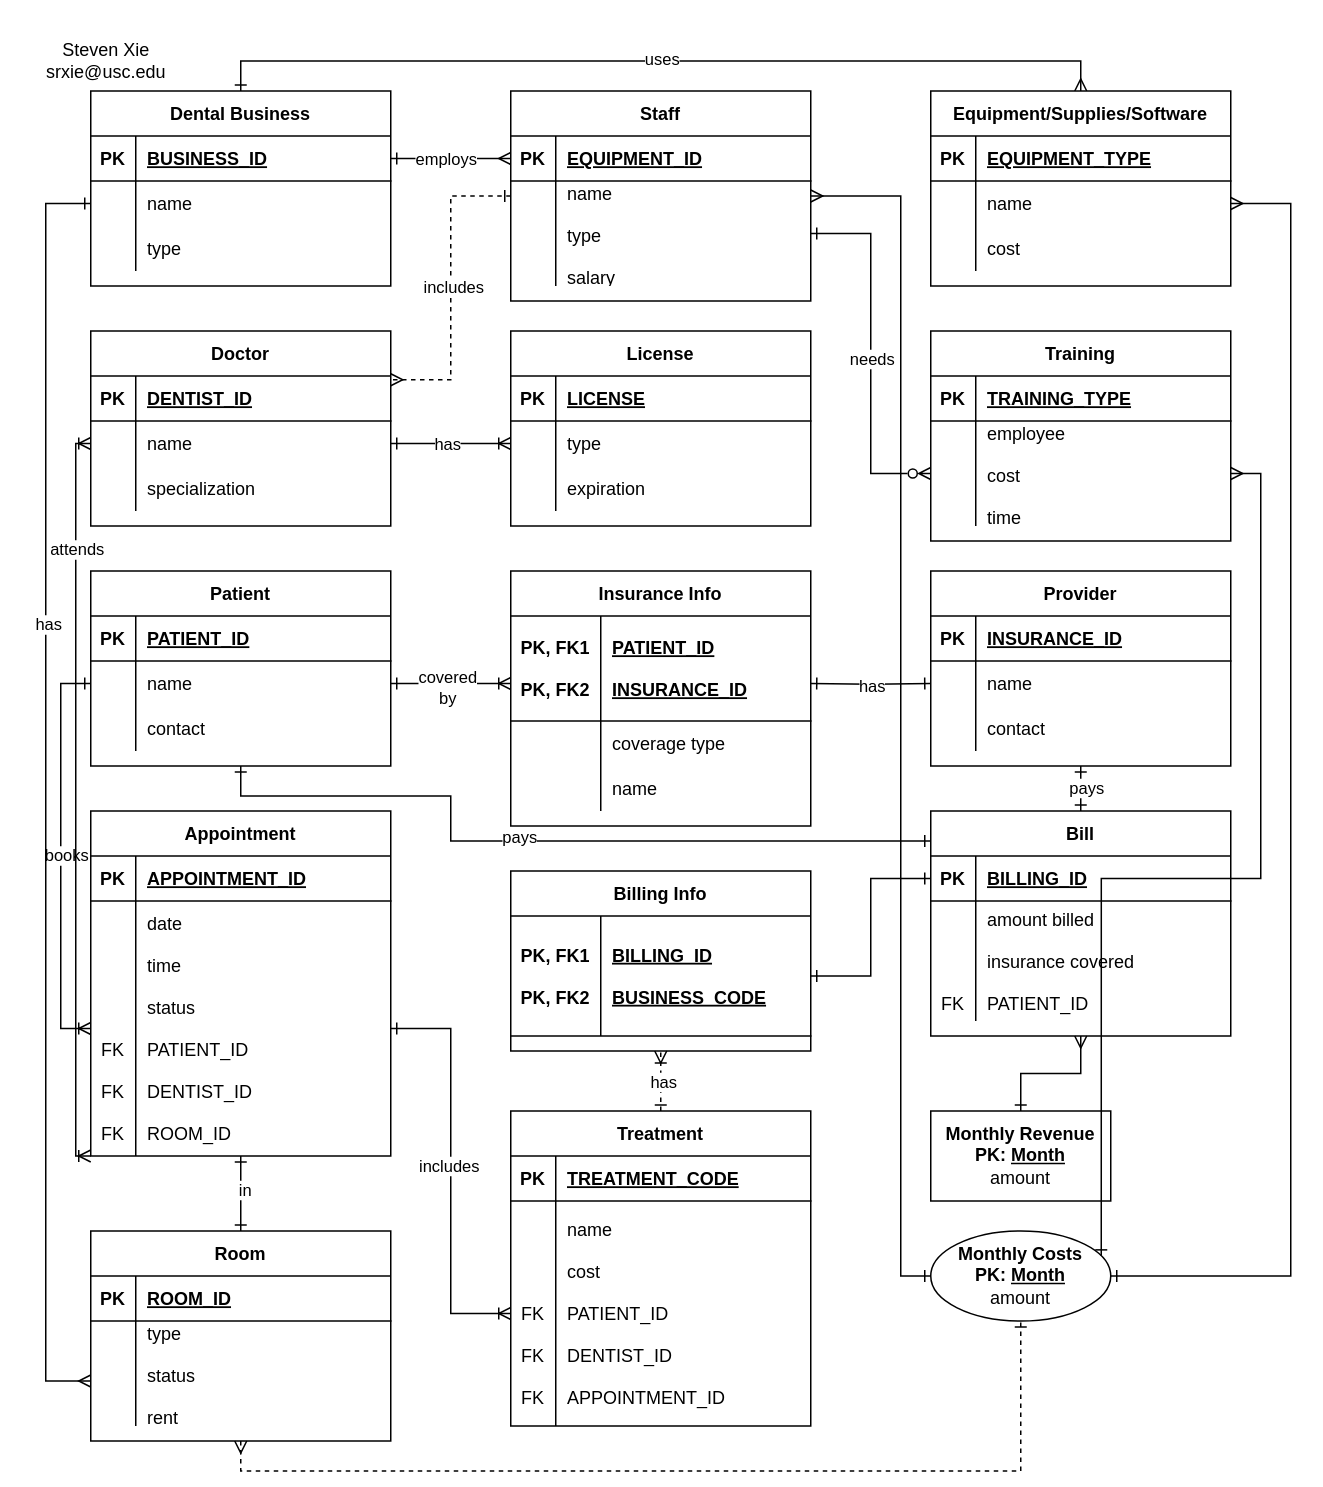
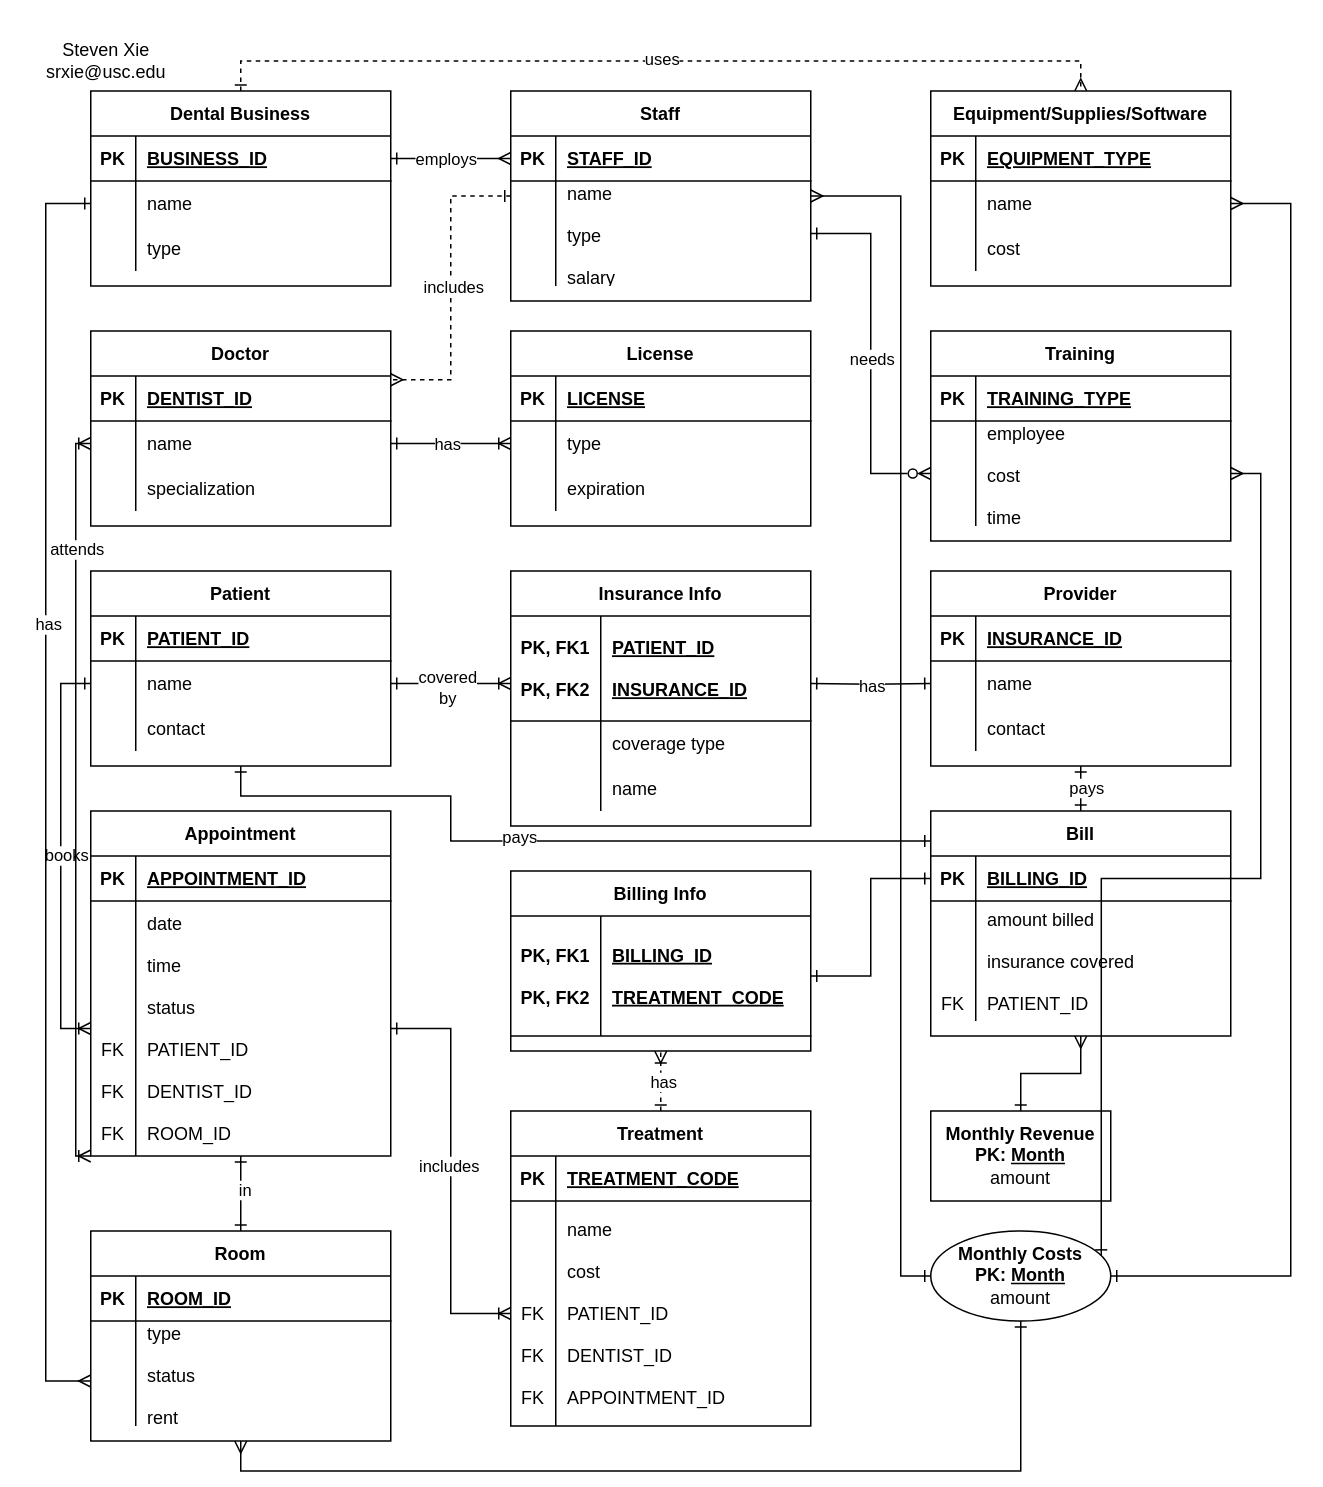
edge "Dental Business" -- "Equipment/Supplies/Software": style solid -> dashed
node "EQUIPMENT_ID": label "EQUIPMENT_ID" -> "STAFF_ID"
node "BILLING_ID BUSINESS_CODE": label "BILLING_ID BUSINESS_CODE" -> "BILLING_ID TREATMENT_CODE"
edge "Monthly Costs PK: Month amount" -- "Room": style dashed -> solid
